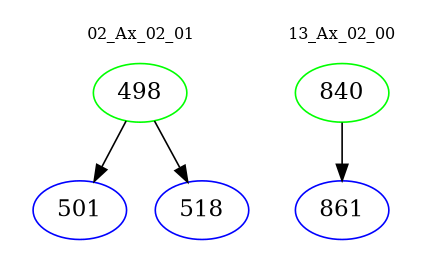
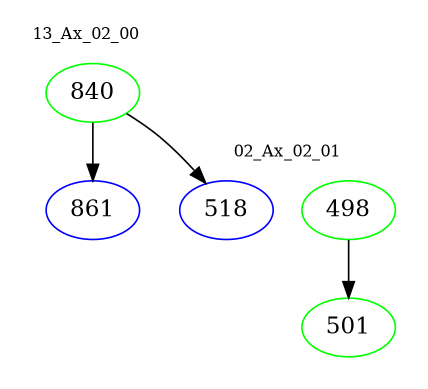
edge "498" -> "518": now "840" -> "518"
node "501": color blue -> green
